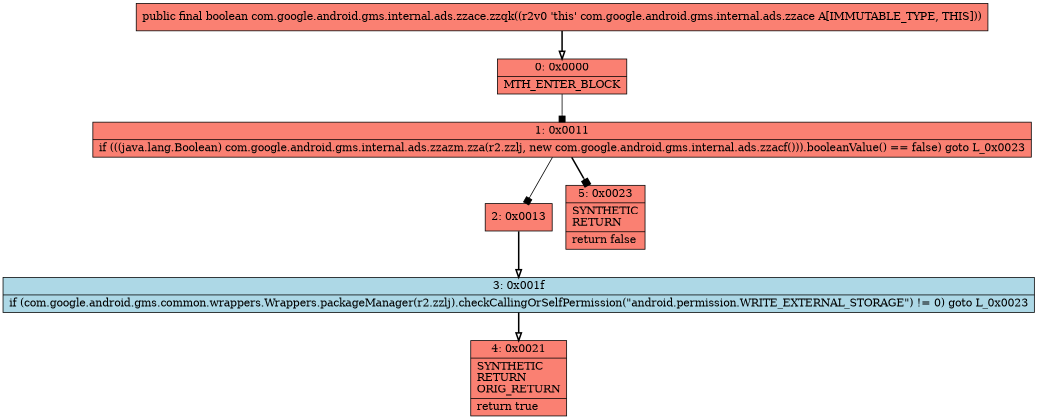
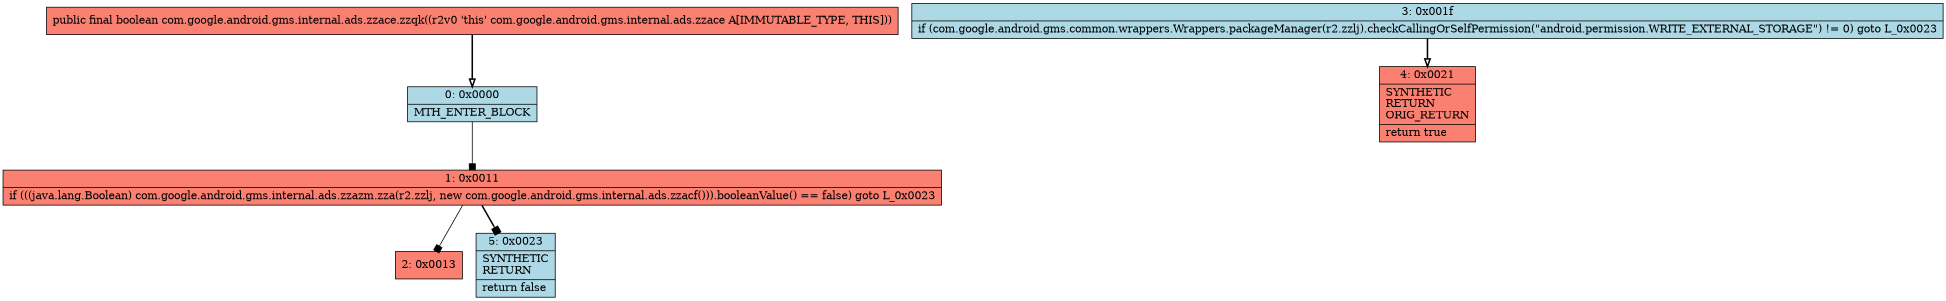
node "0: 0x0000": fillcolor salmon -> lightblue
node "5: 0x0023": fillcolor salmon -> lightblue
edge "2: 0x0013" -> "3: 0x001f": removed
